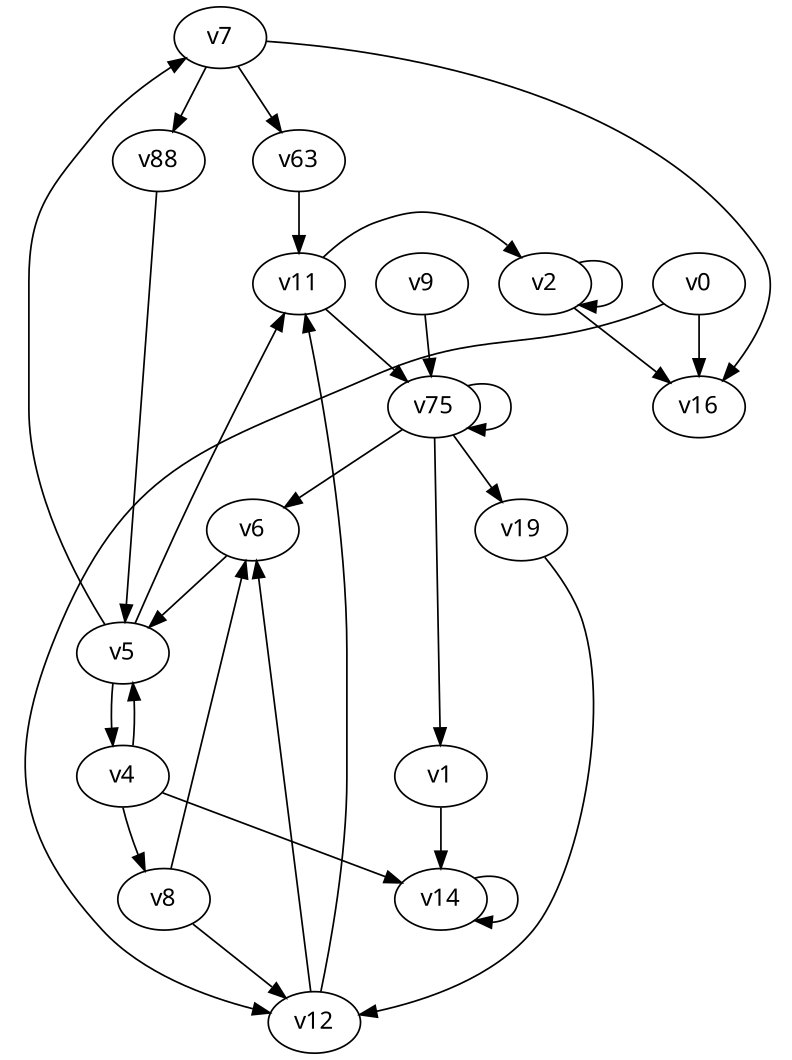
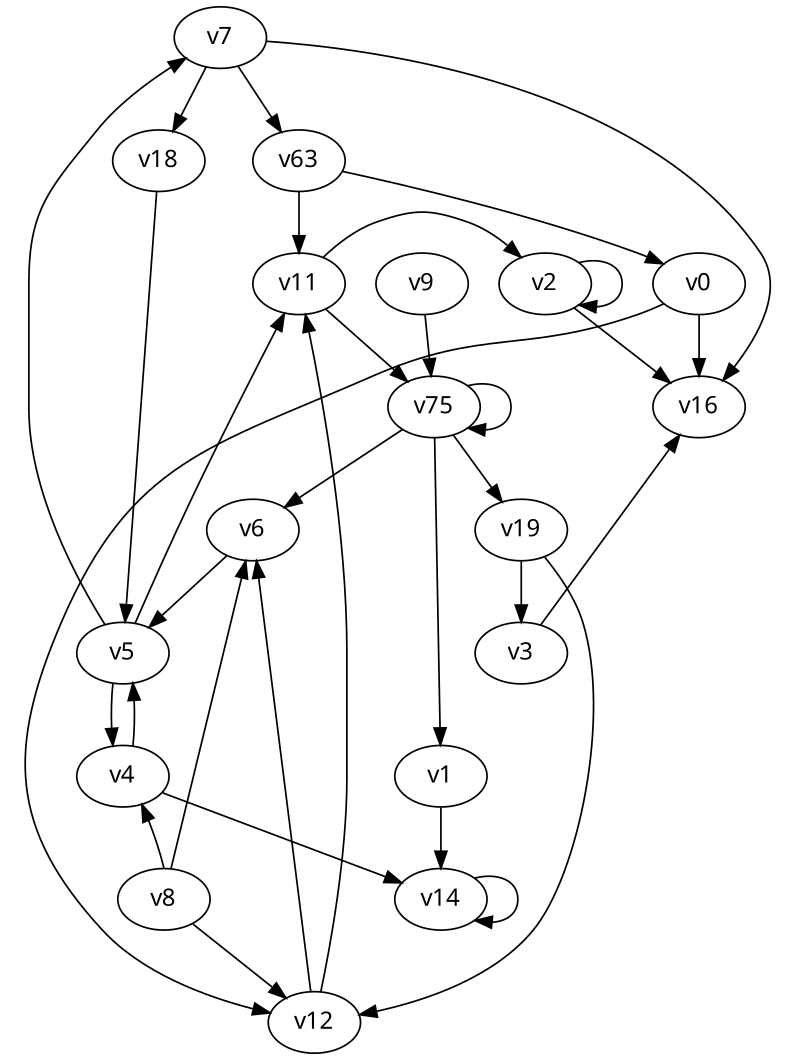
node "v88": label "v88" -> "v18"
edge "v63" -> "v0": added
node "v3": added
edge "v4" -> "v8": reversed
